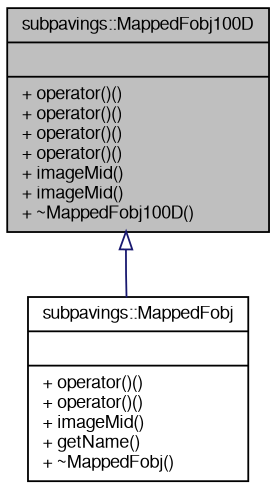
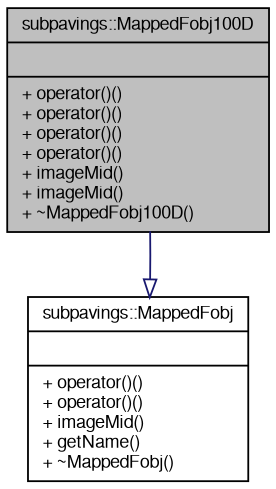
edge "subpavings::MappedFobj" -> "subpavings::MappedFobj100D": reversed
